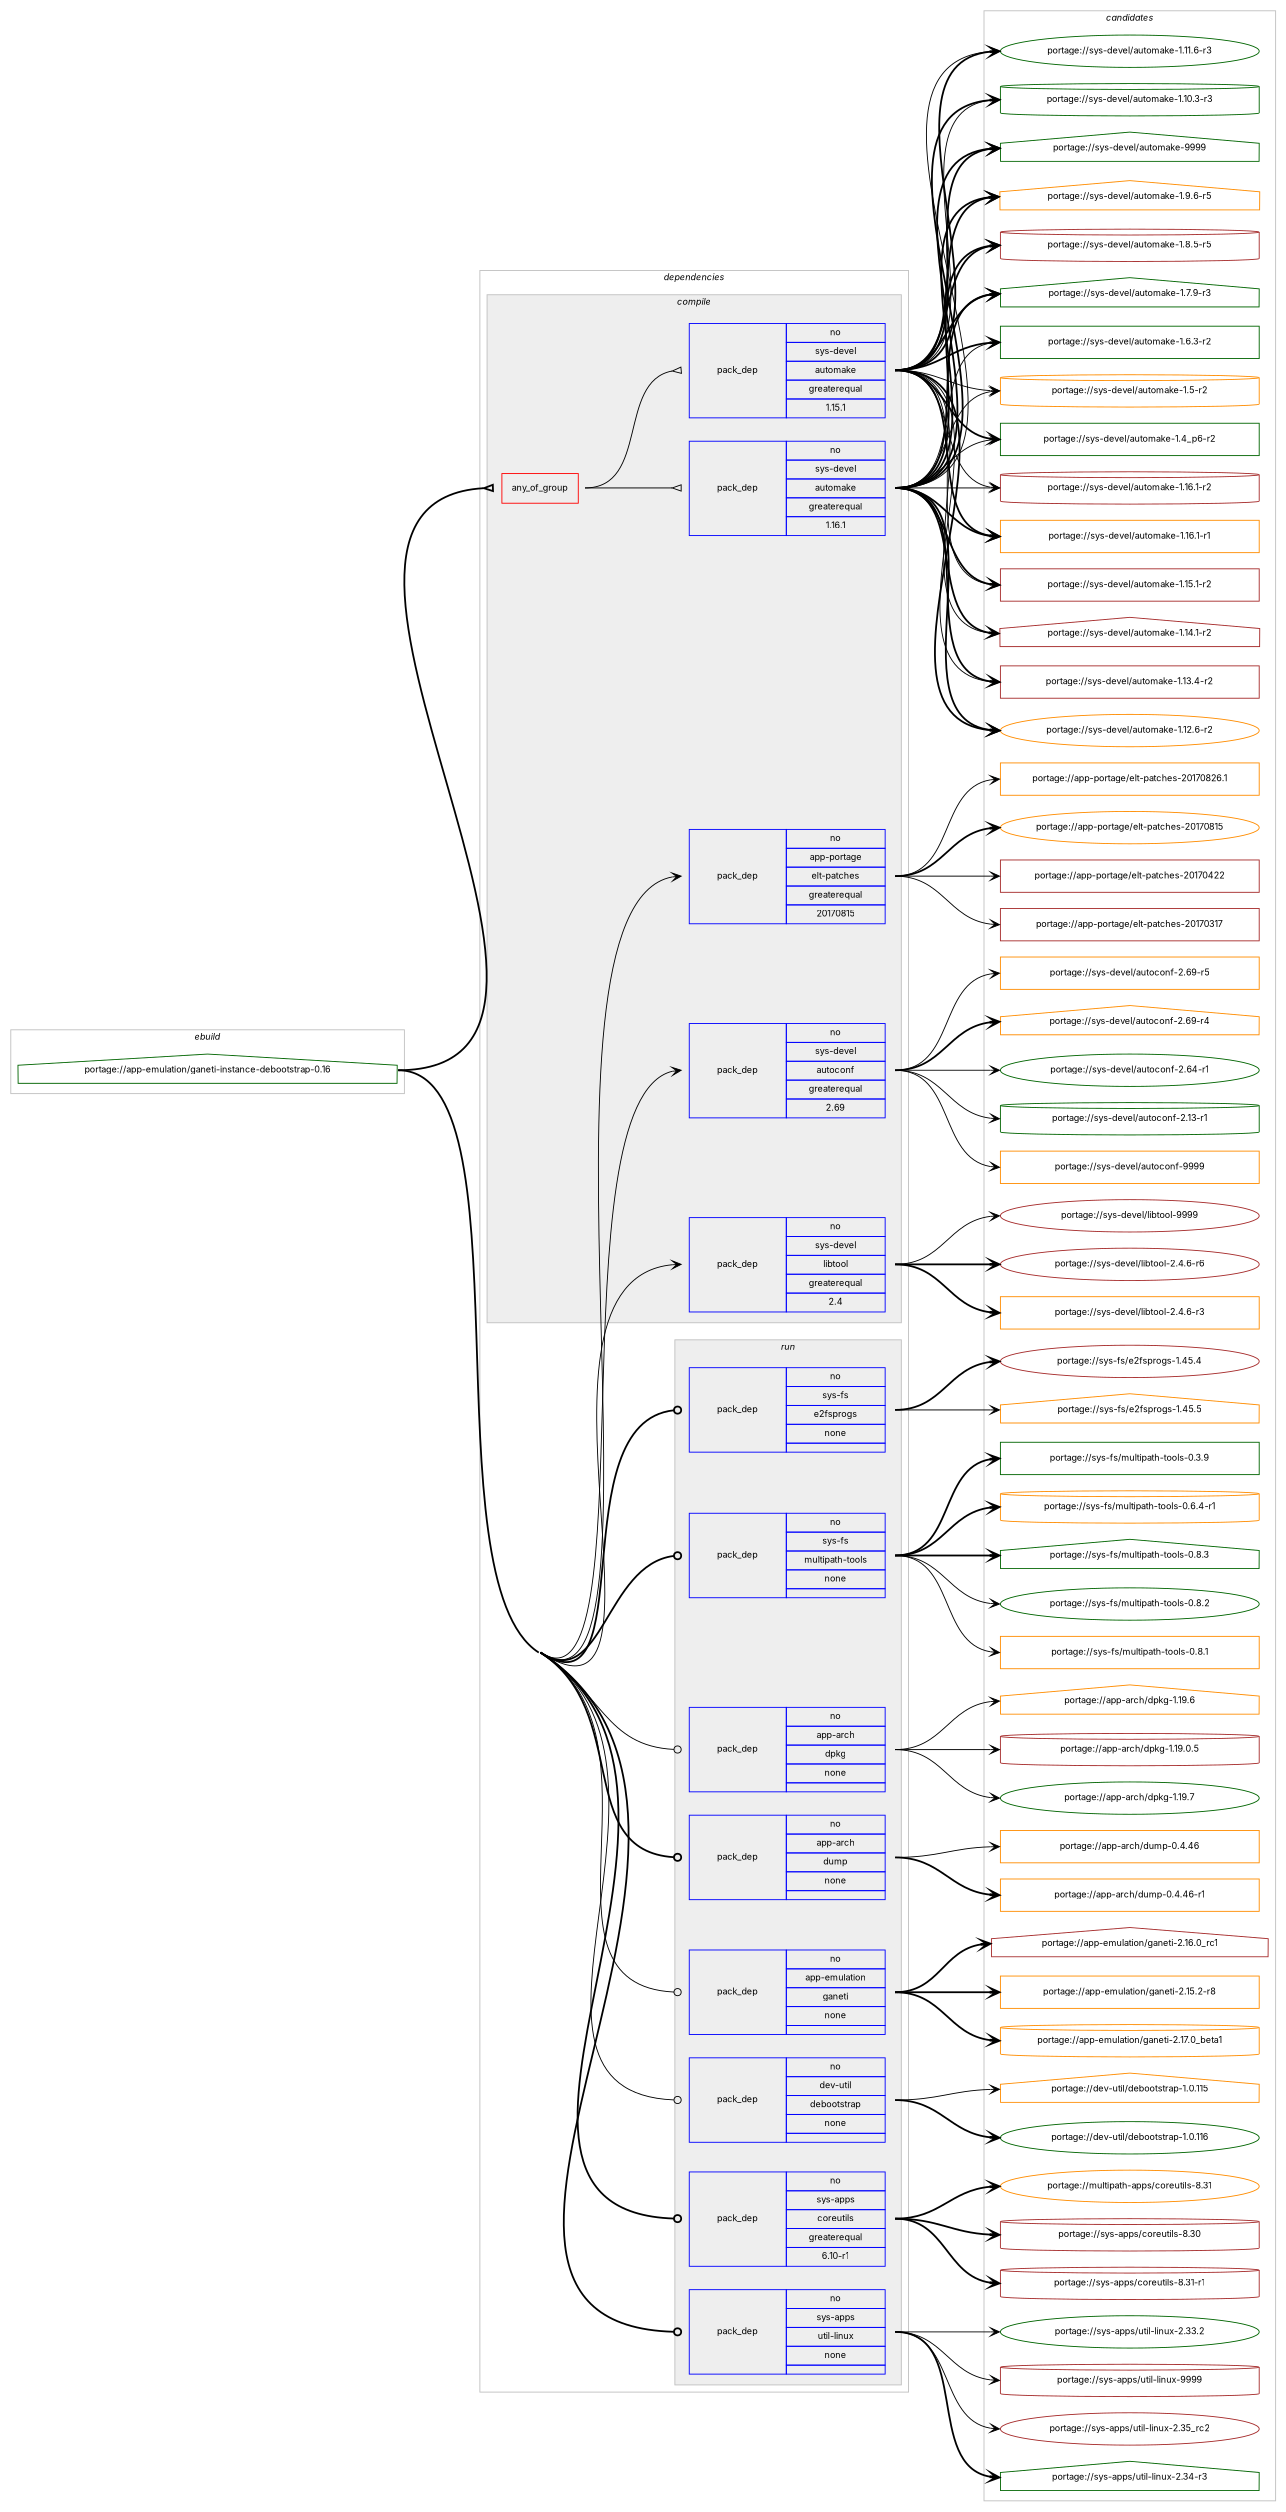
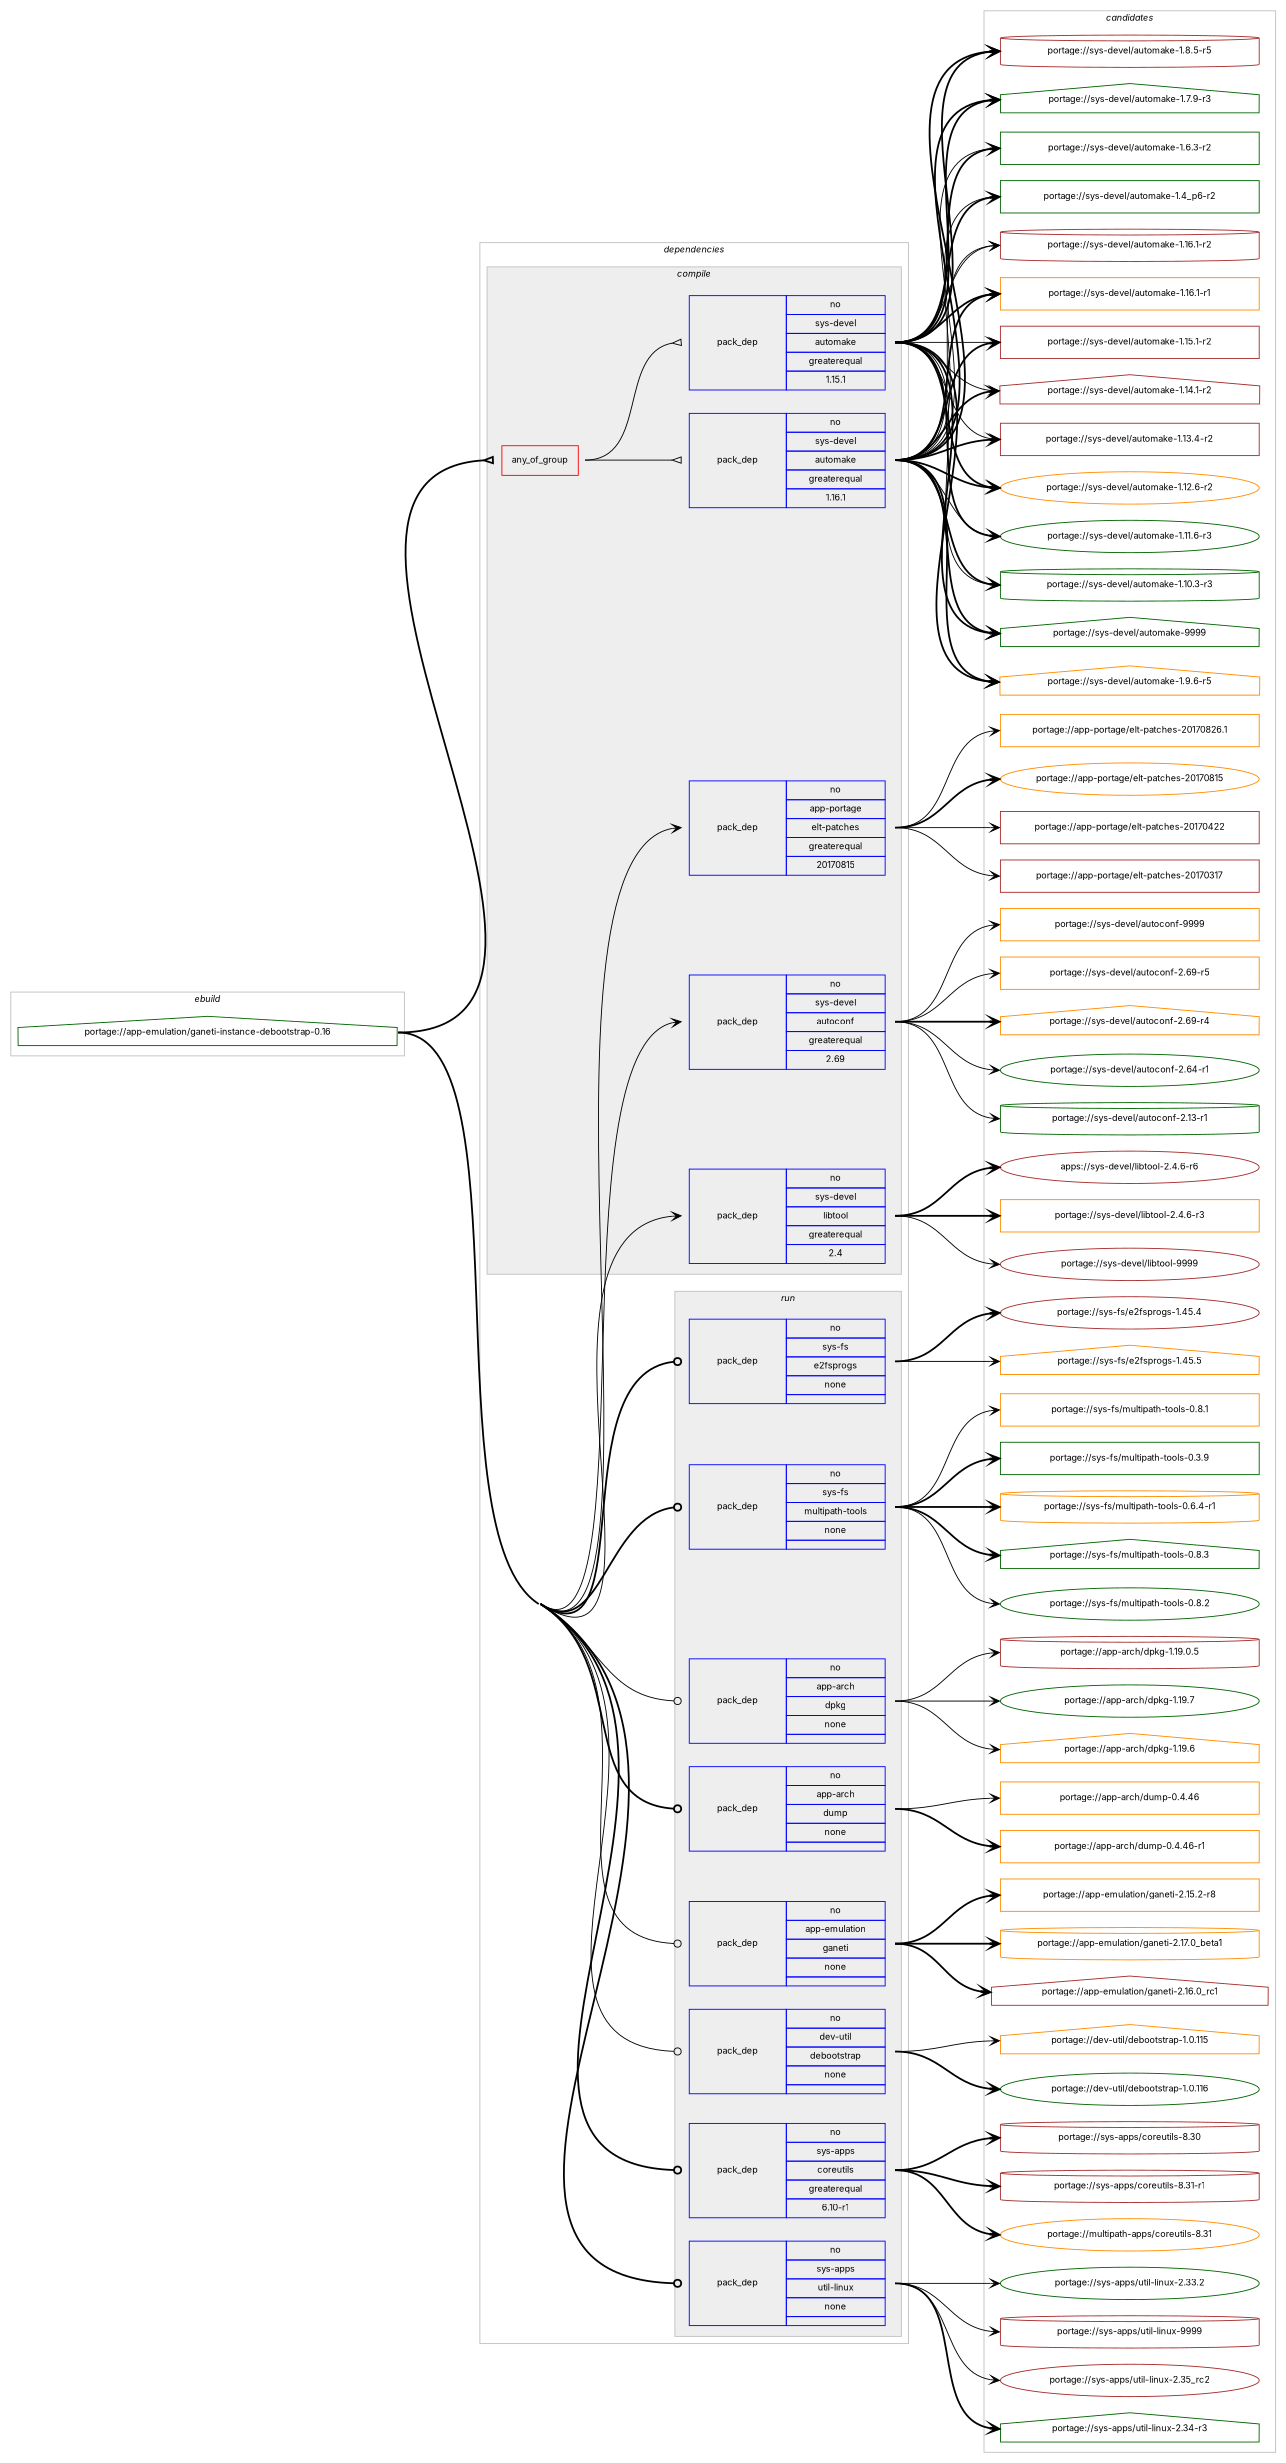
node "portage://sys-devel/automake-1.5-r2": removed
node "portage://sys-devel/libtool-2.4.6-r6": label "portage://sys-devel/libtool-2.4.6-r6" -> "apps://sys-devel/libtool-2.4.6-r6"
